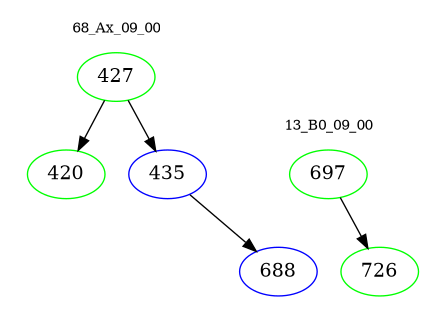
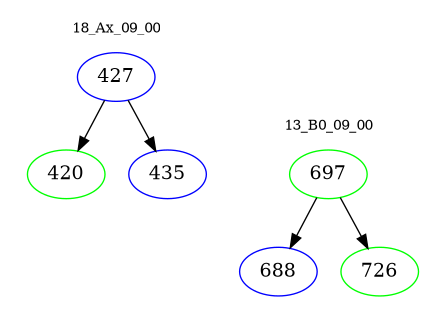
cluster "68_Ax_09_00": label "68_Ax_09_00" -> "18_Ax_09_00"
node "427": color green -> blue
edge "435" -> "688": now "697" -> "688"
